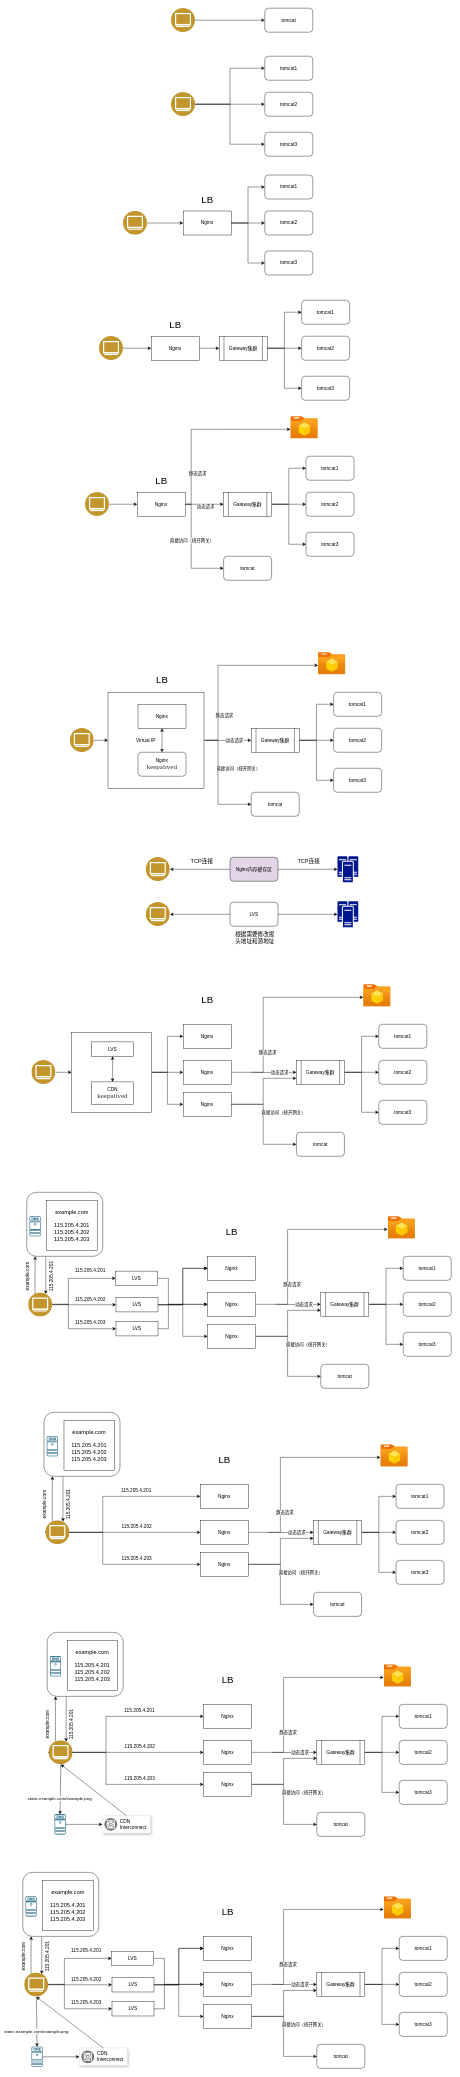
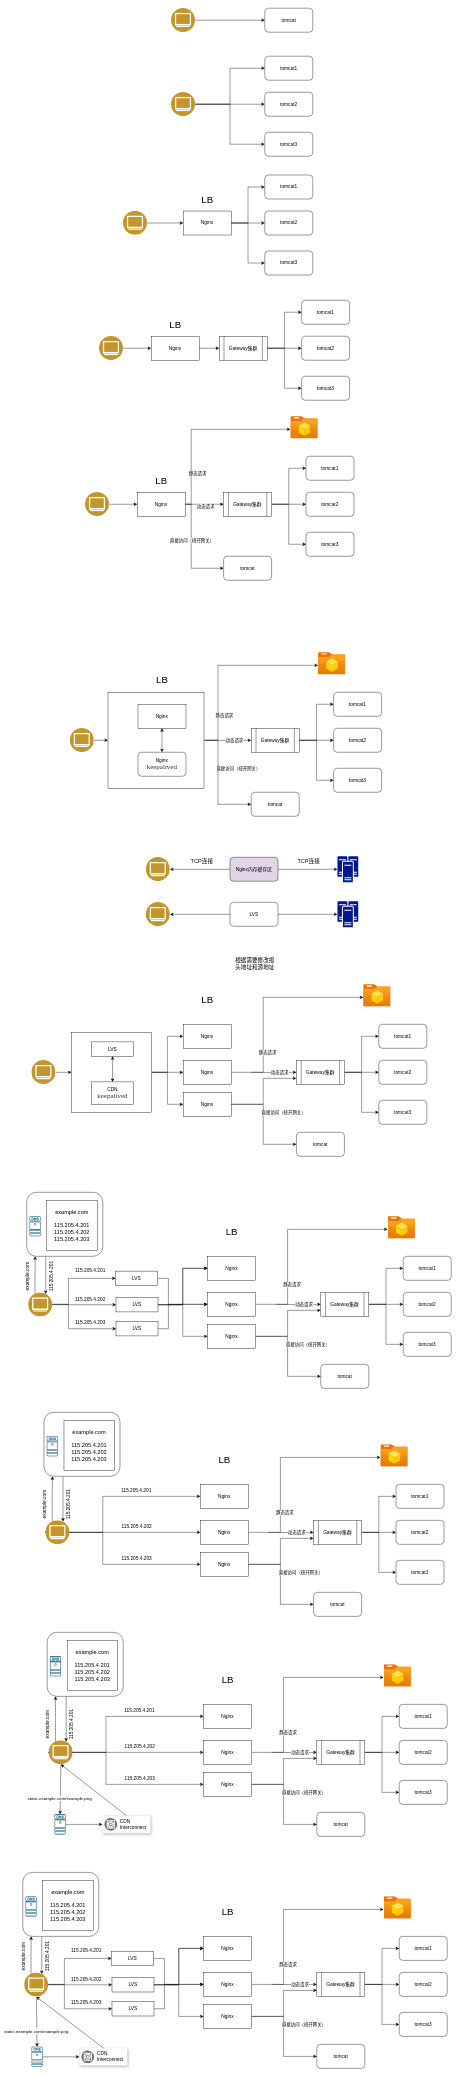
node "Virtual IP": removed
node "根据需要修改报头地址和源地址": moved (255, 937) -> (255, 963)
